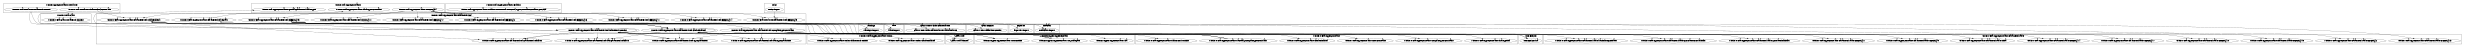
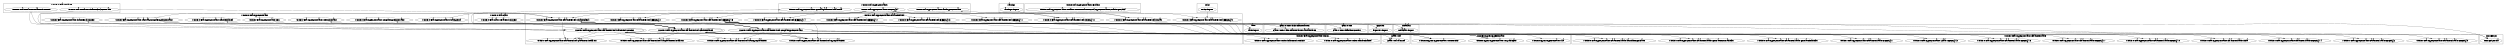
cluster "Moose::TypeConstraints::Attribute": label "Moose::TypeConstraints::Attribute" -> "Moose::Meta::Attribute"
node "Moose::Util::TypeConstraints::get_all_parameterizable_types": label "Moose::Util::TypeConstraints::get_all_parameterizable_types" -> "Moose::Util::TypeConstraints::get_all_parameterizable_eval"
node "Moose::Meta::TypeConstraint::new": added
node "Moose::Meta::Attribute::Parameterized::BEGIN@9": label "Moose::Meta::Attribute::Parameterized::BEGIN@9" -> "Moose::Meta::TypeConstraint::Parameterized::BEGIN@9"
edge "Moose::Meta::TypeConstraint::Parameterized::ANON@10" -> "warnings::import": reversed
cluster "Class::BEGIN": label "Class::BEGIN" -> "Class::MOP"
node "Moose::Meta::TypeConstraint::Parameterizable::BEGIN@13": label "Moose::Meta::TypeConstraint::Parameterizable::BEGIN@13" -> "Moose::Meta::TypeConstraint::Scalar::BEGIN@13"
